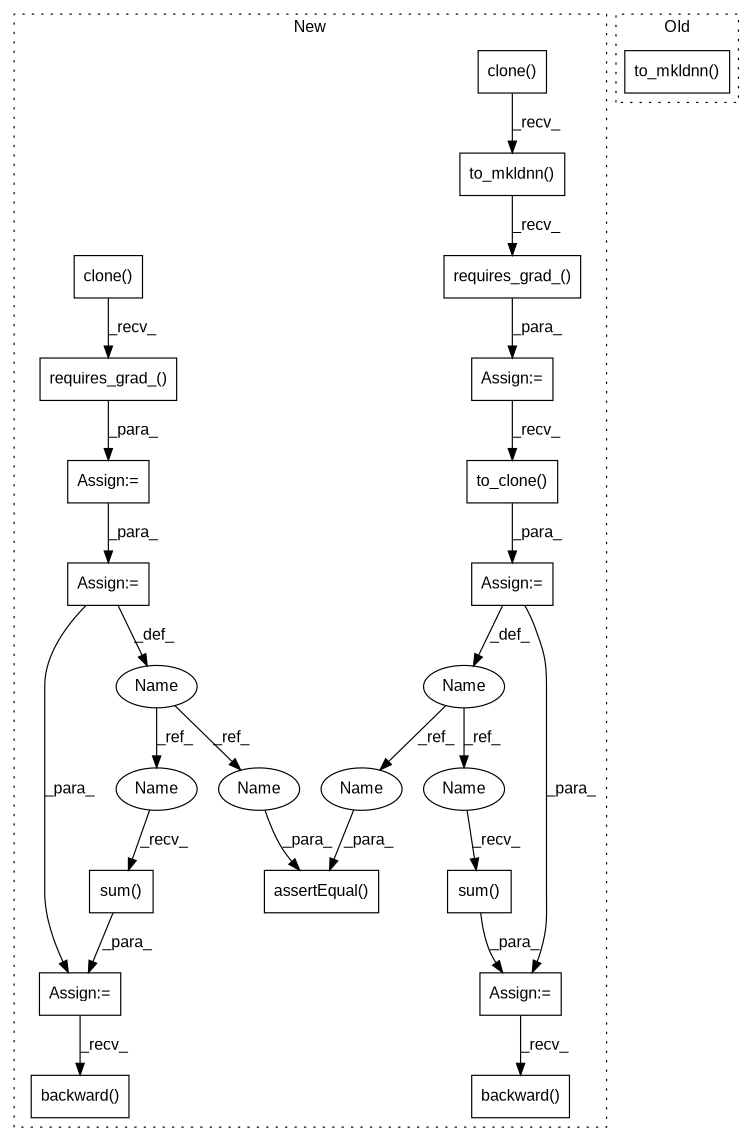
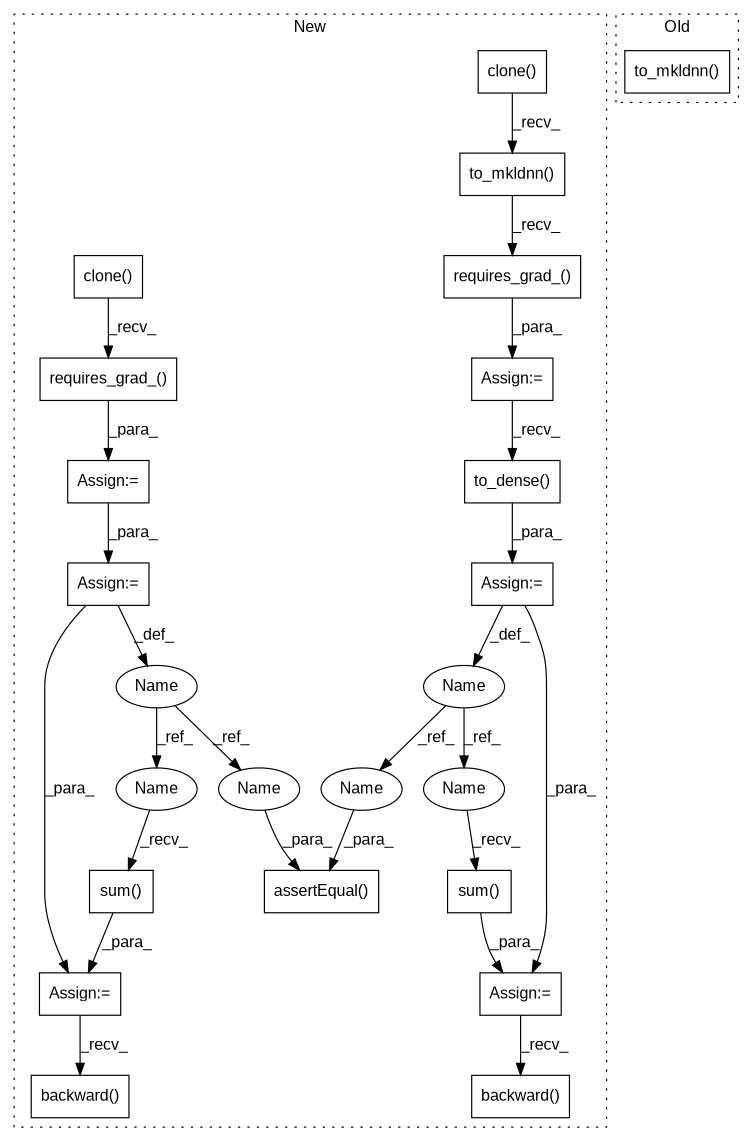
node "to_clone()": label "to_clone()" -> "to_dense()"
